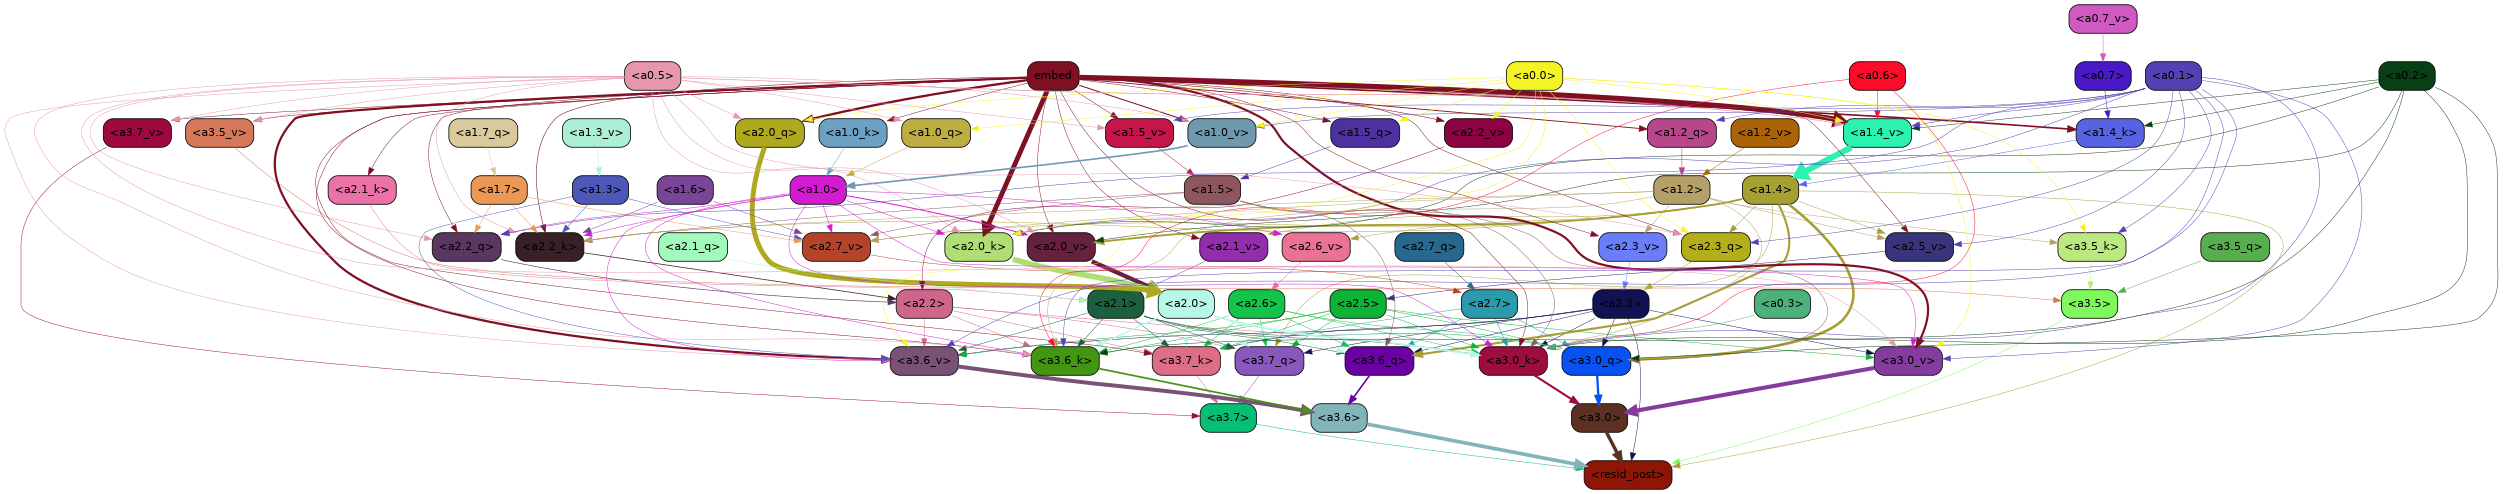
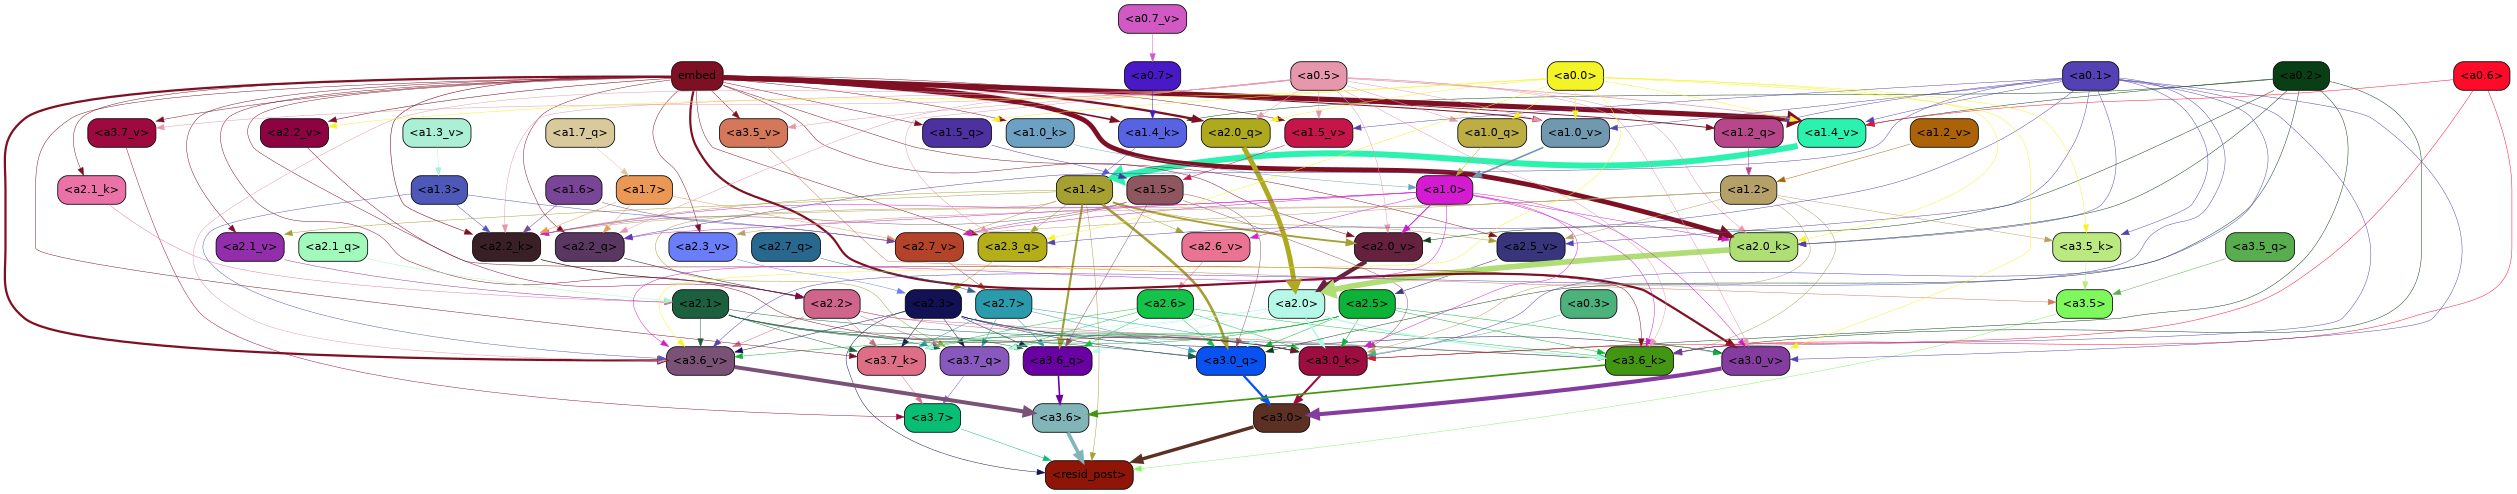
edge "<a2.7>" -> "<a3.7_q>": added
